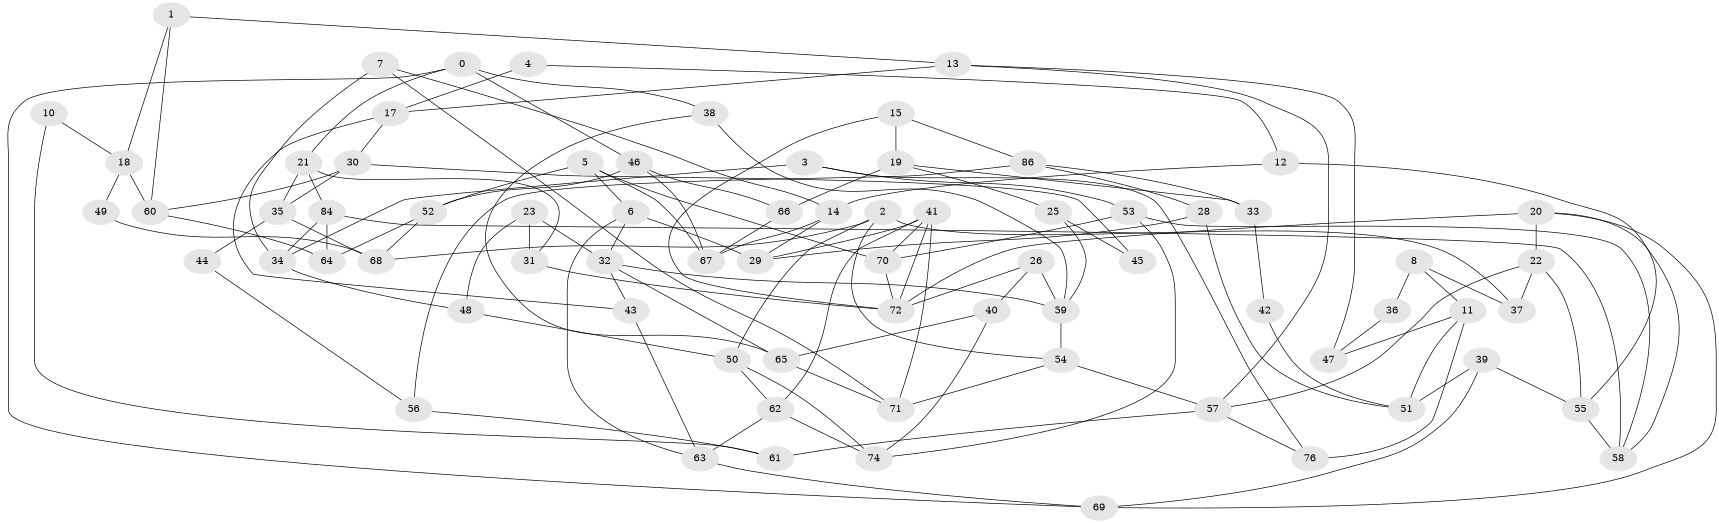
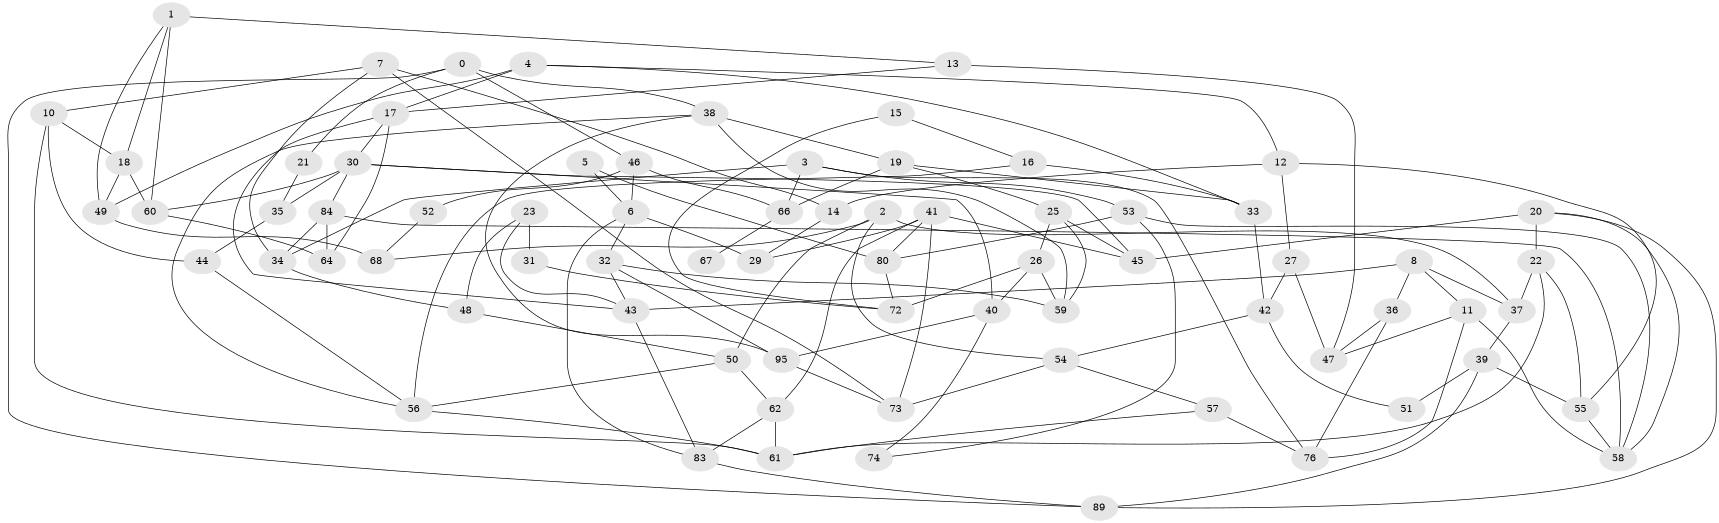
edge "7" -- "10": added
edge "4" -- "33": added
edge "1" -- "49": added
edge "13" -- "57": removed
edge "4" -- "49": added
edge "15" -- "19": now "38" -- "19"
edge "38" -- "56": added
node "86": label "86" -> "16"
edge "21" -- "31": removed
edge "5" -- "52": removed
edge "30" -- "40": added
edge "3" -- "66": added
edge "21" -- "84": now "30" -- "84"
edge "5" -- "67": removed
edge "46" -- "67": now "46" -- "6"
node "28": removed
edge "10" -- "44": added
edge "35" -- "68": removed
edge "52" -- "64": now "17" -- "64"
edge "23" -- "32": now "23" -- "43"
edge "14" -- "67": removed
edge "20" -- "72": now "20" -- "45"
edge "25" -- "26": added
edge "41" -- "72": now "41" -- "45"
node "70": label "70" -> "80"
node "27": added
edge "8" -- "43": added
edge "37" -- "39": added
edge "59" -- "54": now "42" -- "54"
edge "22" -- "57": now "22" -- "61"
edge "11" -- "51": now "11" -- "58"
node "65": label "65" -> "95"
edge "36" -- "76": added
edge "50" -- "74": now "50" -- "56"
node "71": label "71" -> "73"
edge "62" -- "74": now "62" -- "61"
node "63": label "63" -> "83"
node "69": label "69" -> "89"
